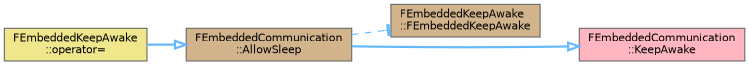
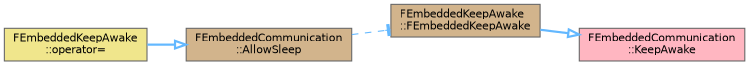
edge "FEmbeddedCommunication ::AllowSleep" -> "FEmbeddedCommunication ::KeepAwake": now "FEmbeddedKeepAwake ::FEmbeddedKeepAwake" -> "FEmbeddedCommunication ::KeepAwake"
